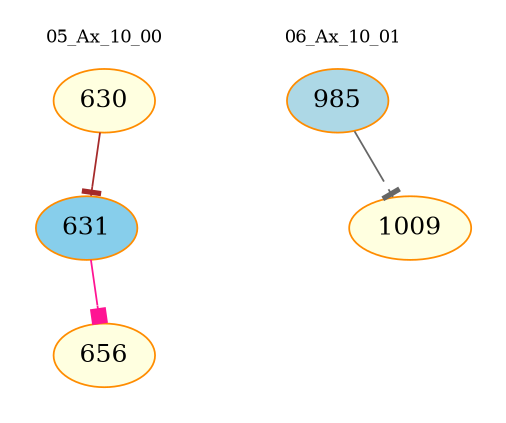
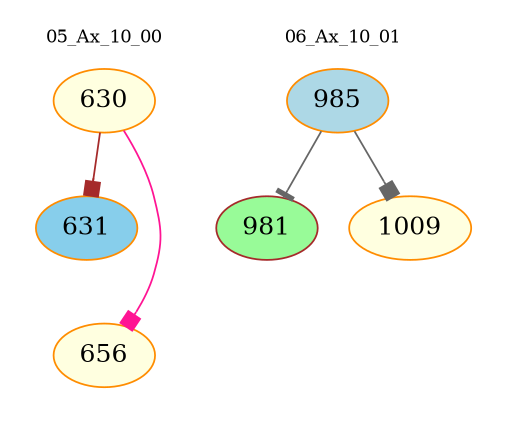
edge "985" -> "1009": arrowhead tee -> box
edge "630" -> "631": arrowhead tee -> box
node "981": added
edge "631" -> "656": now "630" -> "656"
